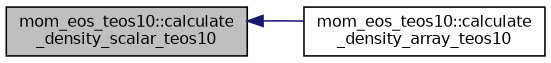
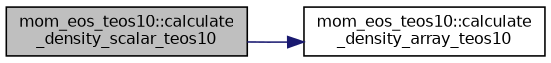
edge "mom_eos_teos10::calculate _density_array_teos10" -> "mom_eos_teos10::calculate _density_scalar_teos10": reversed
